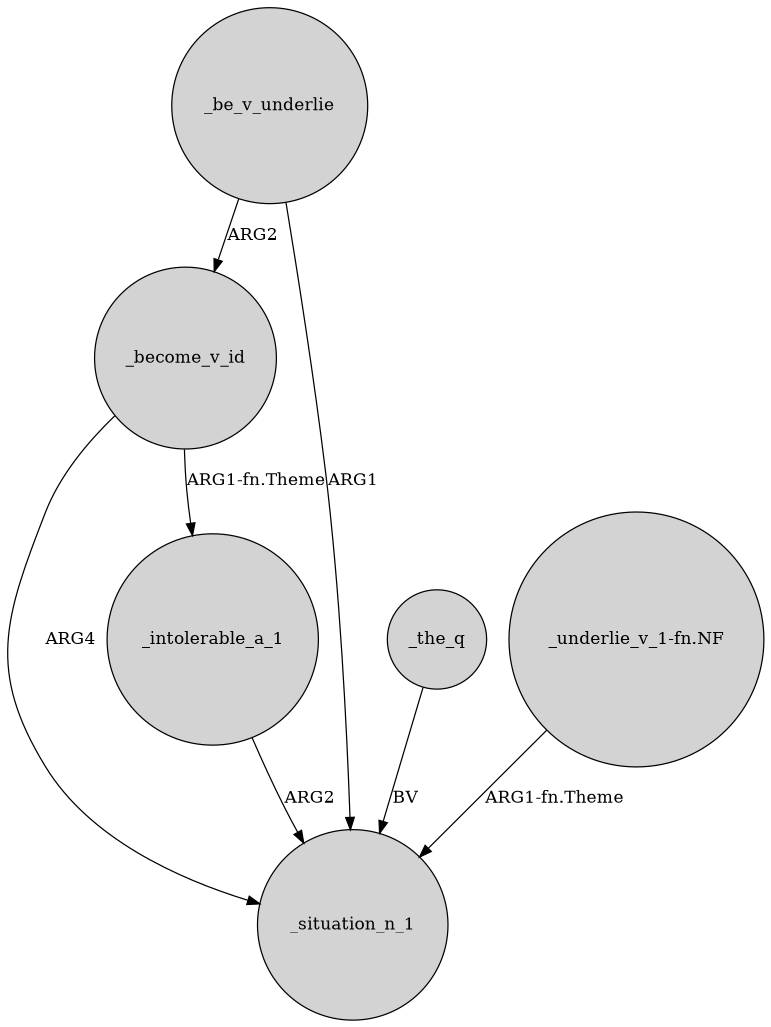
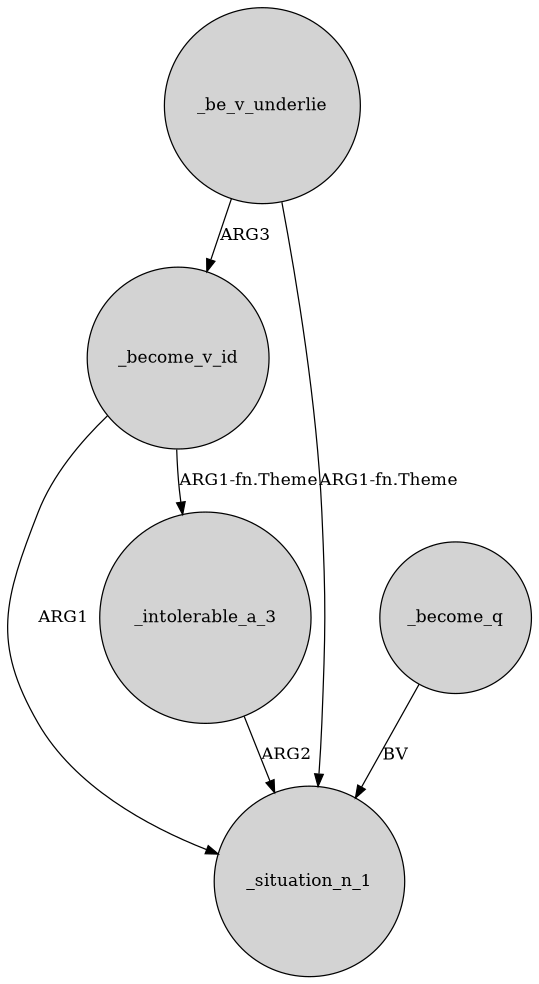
edge "_be_v_underlie" -> "_become_v_id": label "ARG2" -> "ARG3"
edge "_be_v_underlie" -> "_situation_n_1": label "ARG1" -> "ARG1-fn.Theme"
edge "_become_v_id" -> "_situation_n_1": label "ARG4" -> "ARG1"
node "_intolerable_a_1": label "_intolerable_a_1" -> "_intolerable_a_3"
node "_the_q": label "_the_q" -> "_become_q"
node "_underlie_v_1-fn.NF": removed
